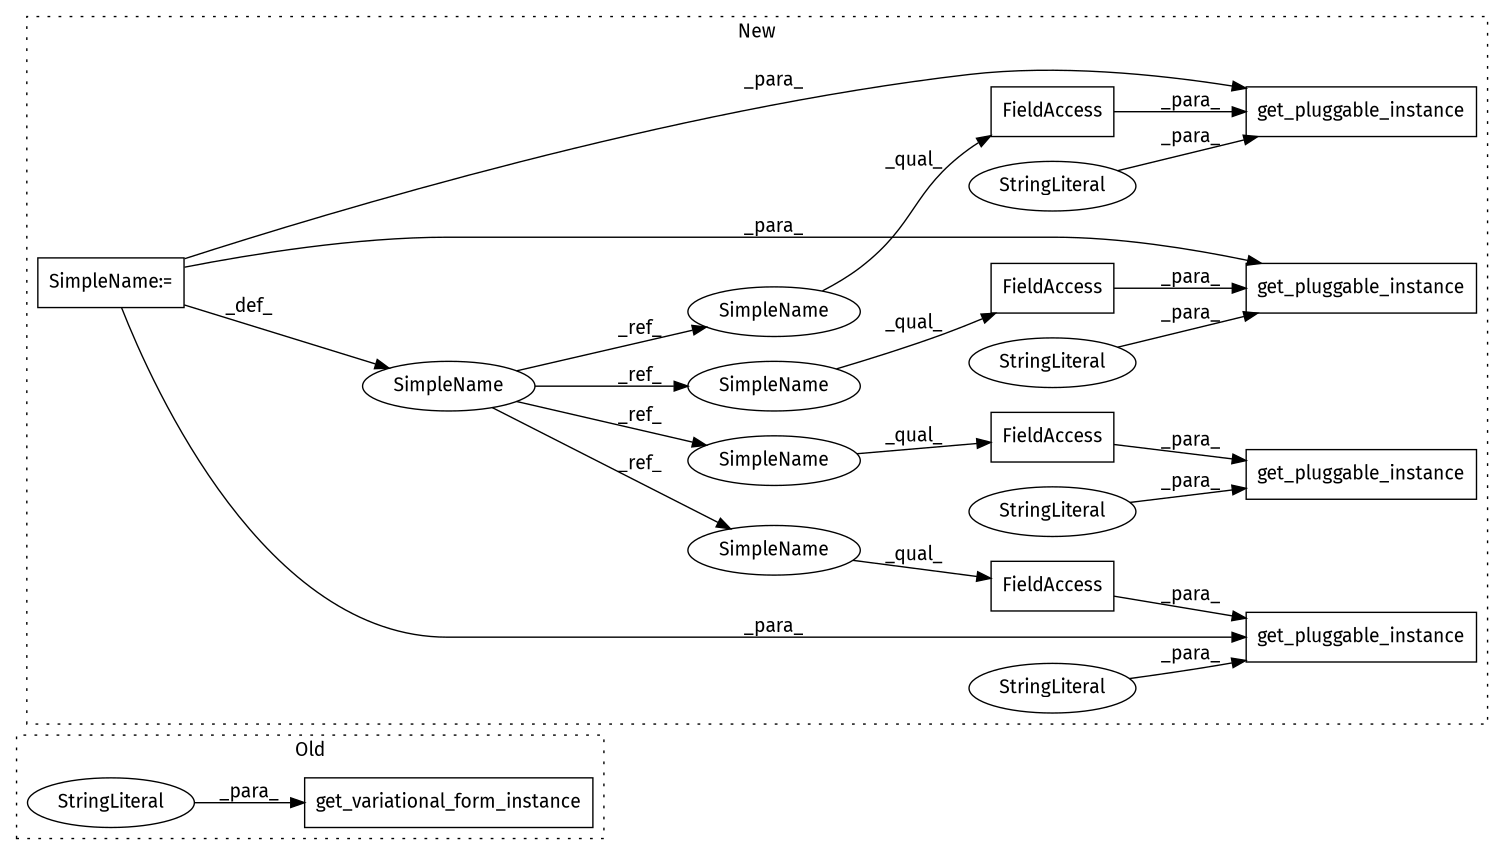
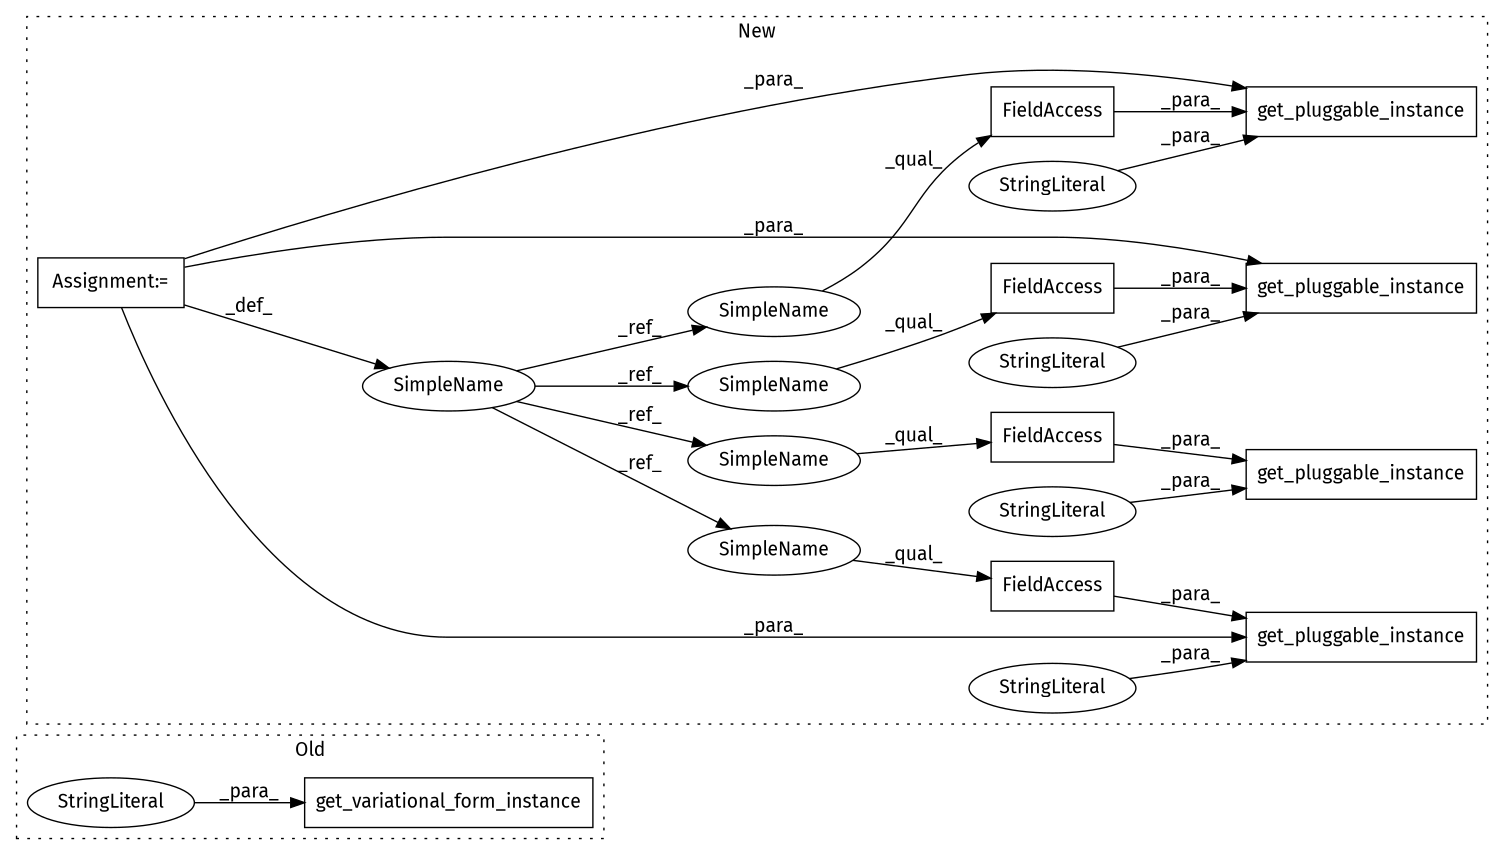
node "SimpleName:=": label "SimpleName:=" -> "Assignment:="
